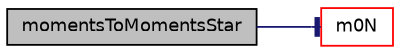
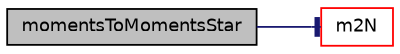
node "m0N": label "m0N" -> "m2N"
